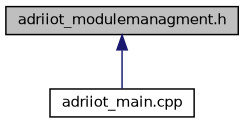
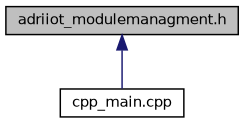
node "adriiot_main.cpp": label "adriiot_main.cpp" -> "cpp_main.cpp"
